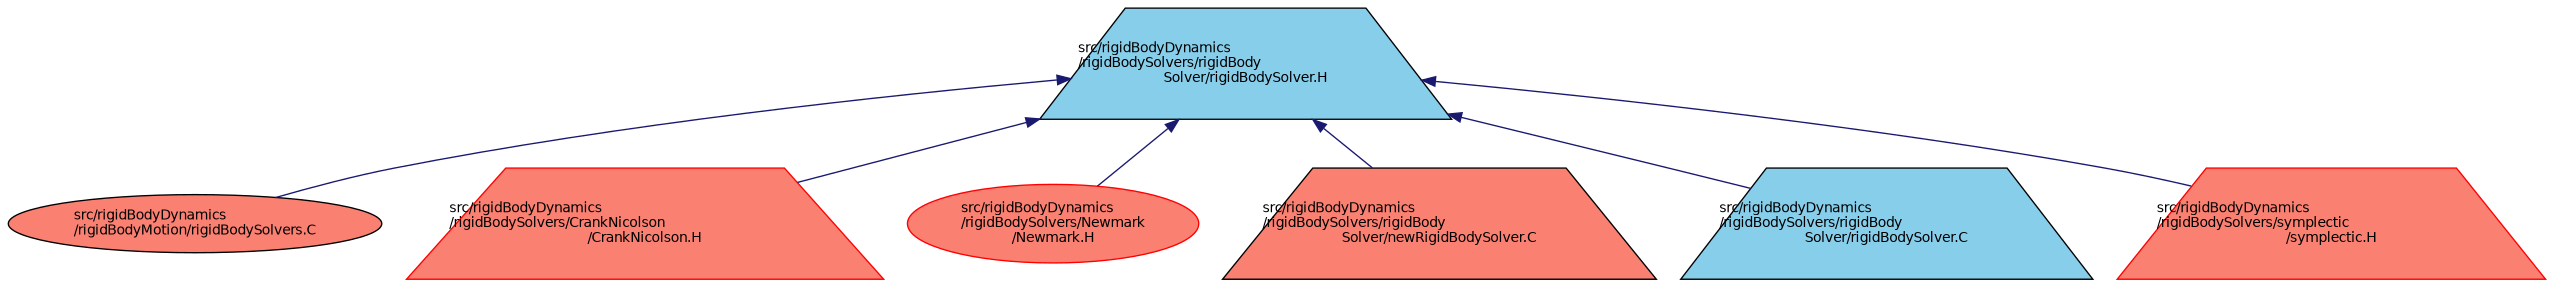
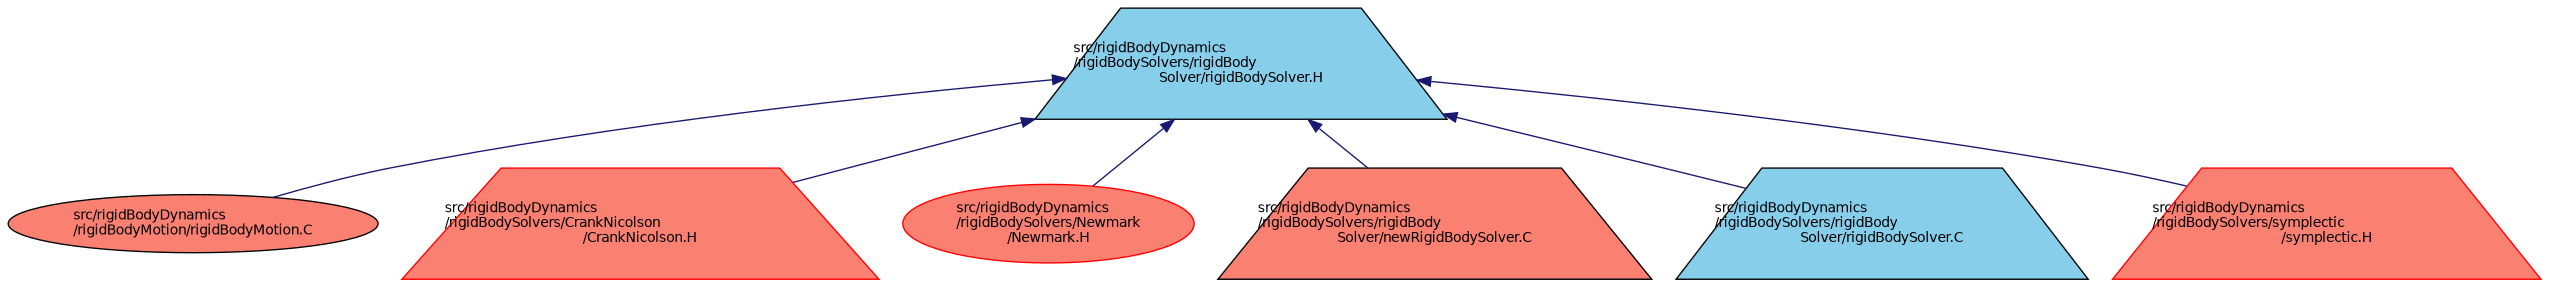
node "src/rigidBodyDynamics /rigidBodyMotion/rigidBodySolvers.C": label "src/rigidBodyDynamics /rigidBodyMotion/rigidBodySolvers.C" -> "src/rigidBodyDynamics /rigidBodyMotion/rigidBodyMotion.C"
